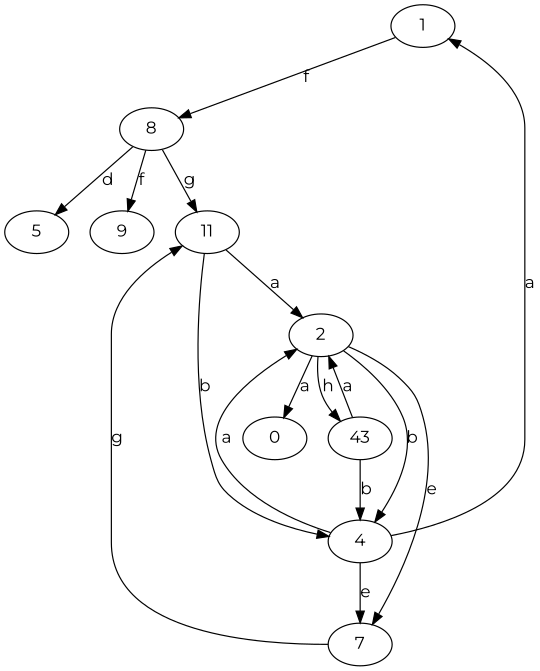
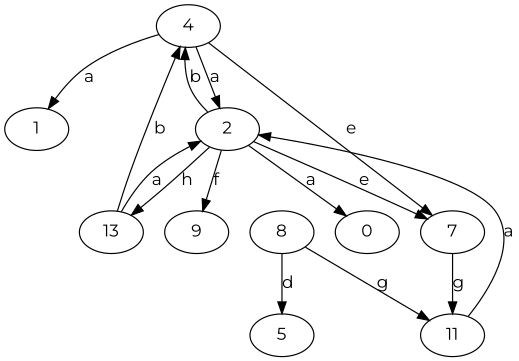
edge "1" -> "8": removed, label "f"
edge "8" -> "9": now "2" -> "9"
edge "11" -> "4": removed, label "b"
node "43": label "43" -> "13"
